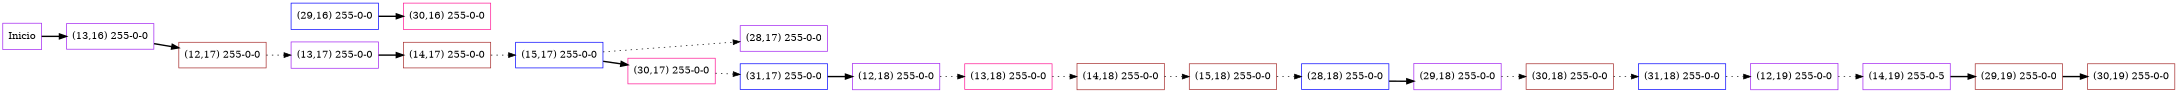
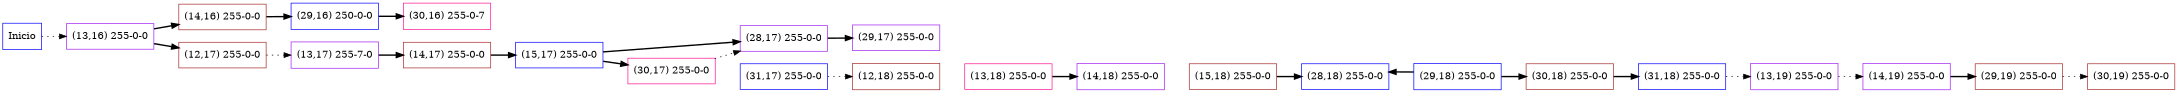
node "(29,16) 255-0-0": label "(29,16) 255-0-0" -> "(29,16) 250-0-0"
node "(30,16) 255-0-0": label "(30,16) 255-0-0" -> "(30,16) 255-0-7"
node "(14,16) 255-0-0": added
node "Inicio": color purple -> blue
edge "Inicio" -> "(13,16) 255-0-0": style bold -> dotted
node "(29,17) 255-0-0": added
edge "(15,17) 255-0-0" -> "(28,17) 255-0-0": style dotted -> bold
node "(13,17) 255-0-0": label "(13,17) 255-0-0" -> "(13,17) 255-7-0"
edge "(14,17) 255-0-0" -> "(15,17) 255-0-0": style dotted -> bold
edge "(30,17) 255-0-0" -> "(31,17) 255-0-0": now "(30,17) 255-0-0" -> "(28,17) 255-0-0"
edge "(31,17) 255-0-0" -> "(12,18) 255-0-0": style bold -> dotted
node "(12,18) 255-0-0": color purple -> brown
edge "(12,18) 255-0-0" -> "(13,18) 255-0-0": removed
edge "(13,18) 255-0-0" -> "(14,18) 255-0-0": style dotted -> bold
node "(14,18) 255-0-0": color brown -> purple
edge "(14,18) 255-0-0" -> "(15,18) 255-0-0": removed
edge "(15,18) 255-0-0" -> "(28,18) 255-0-0": style dotted -> bold
node "(29,18) 255-0-0": color purple -> blue
edge "(29,18) 255-0-0" -> "(30,18) 255-0-0": style dotted -> bold
edge "(30,18) 255-0-0" -> "(31,18) 255-0-0": style dotted -> bold
node "(12,19) 255-0-0": label "(12,19) 255-0-0" -> "(13,19) 255-0-0"
node "(14,19) 255-0-5": label "(14,19) 255-0-5" -> "(14,19) 255-0-0"
edge "(29,19) 255-0-0" -> "(30,19) 255-0-0": style bold -> dotted
edge "(28,18) 255-0-0" -> "(29,18) 255-0-0": reversed
